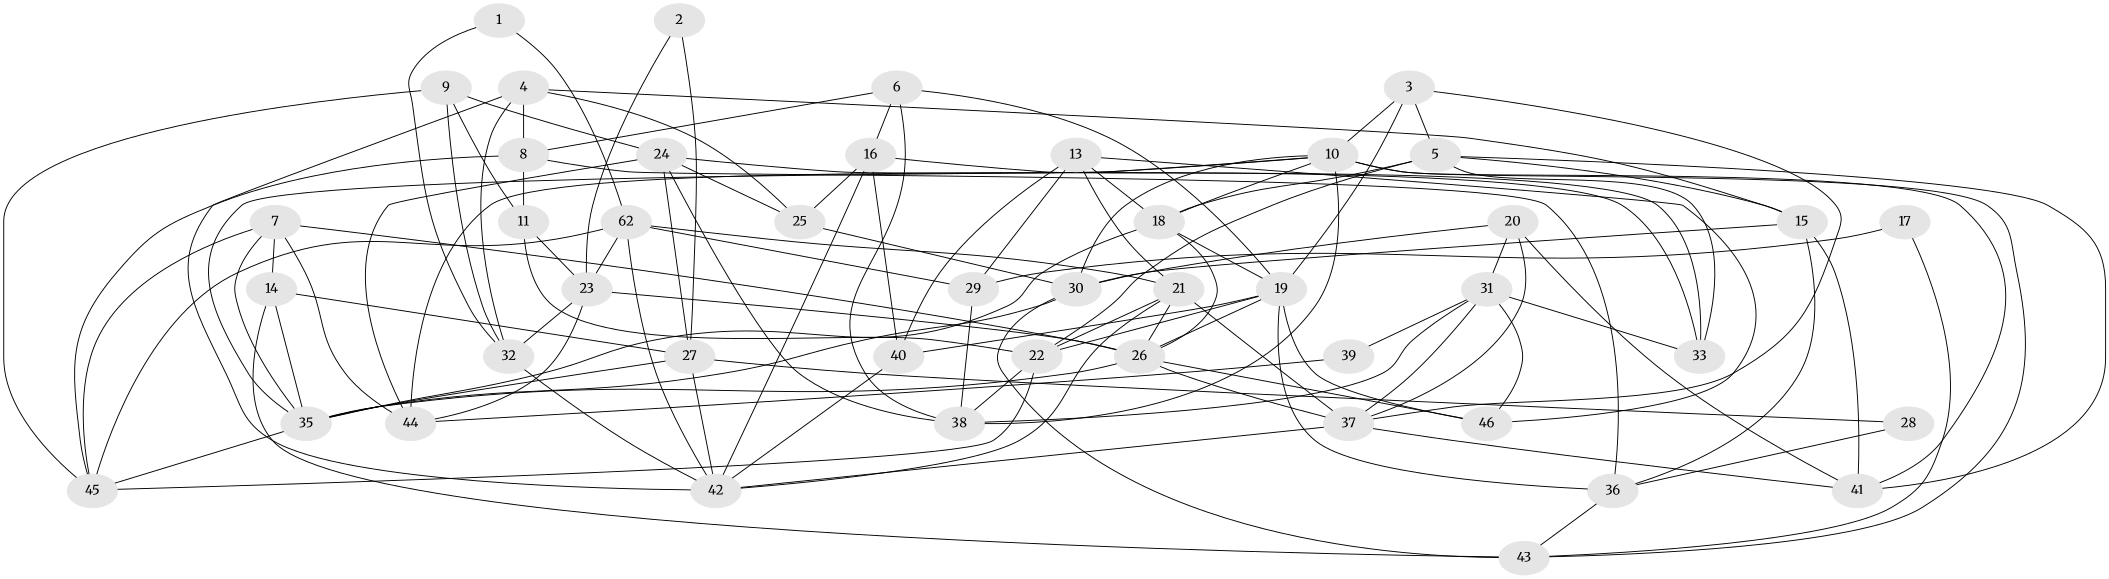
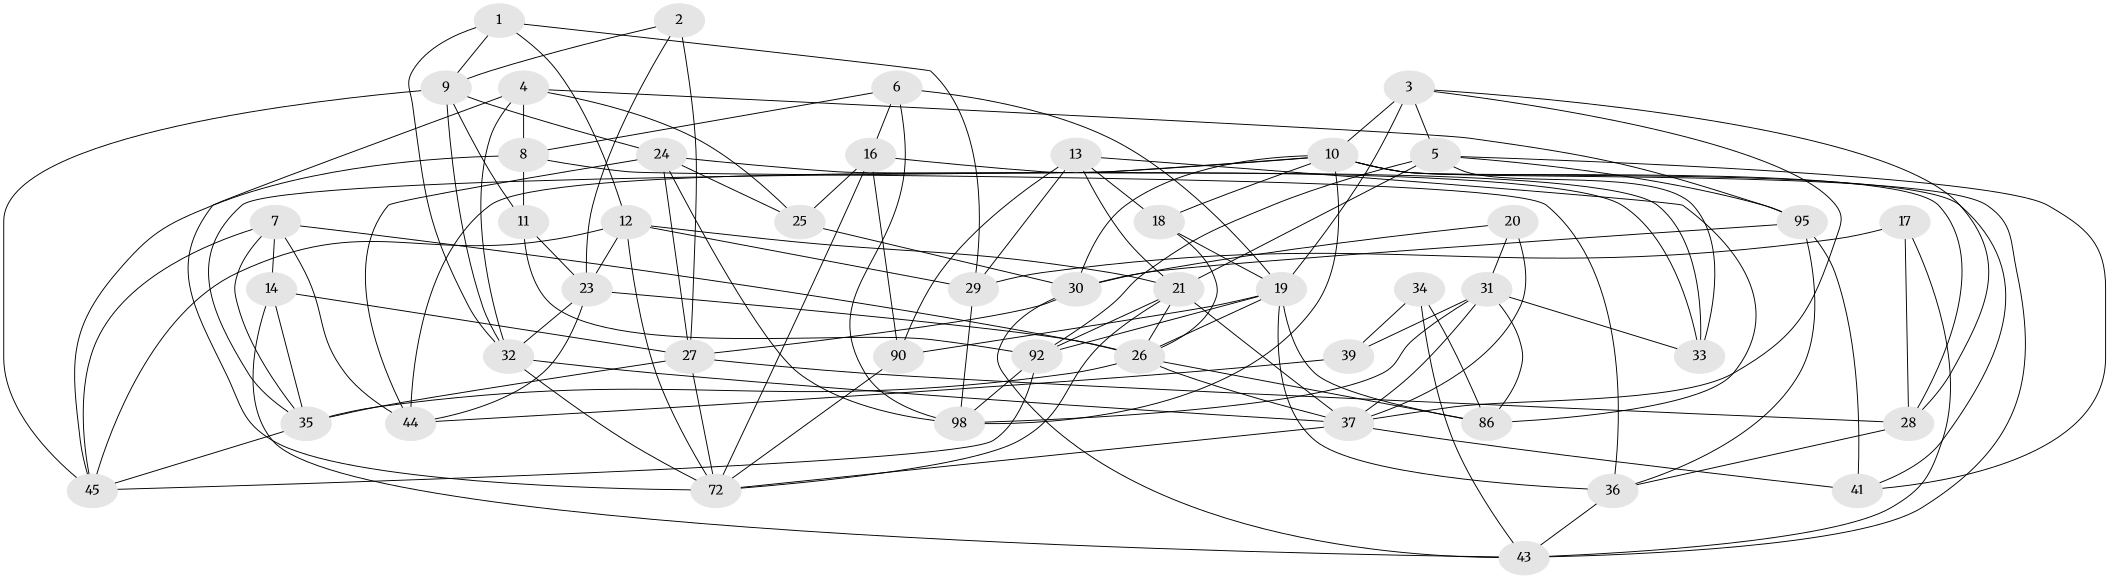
edge "2" -- "9": added
edge "1" -- "9": added
edge "1" -- "29": added
edge "3" -- "28": added
edge "5" -- "18": now "5" -- "21"
edge "10" -- "28": added
node "62": label "62" -> "12"
node "15": label "15" -> "95"
node "34": added
edge "17" -- "28": added
edge "18" -- "35": removed
node "40": label "40" -> "90"
node "22": label "22" -> "92"
edge "30" -- "35": now "30" -- "27"
edge "20" -- "41": removed
edge "32" -- "37": added
node "38": label "38" -> "98"
node "46": label "46" -> "86"
node "42": label "42" -> "72"
